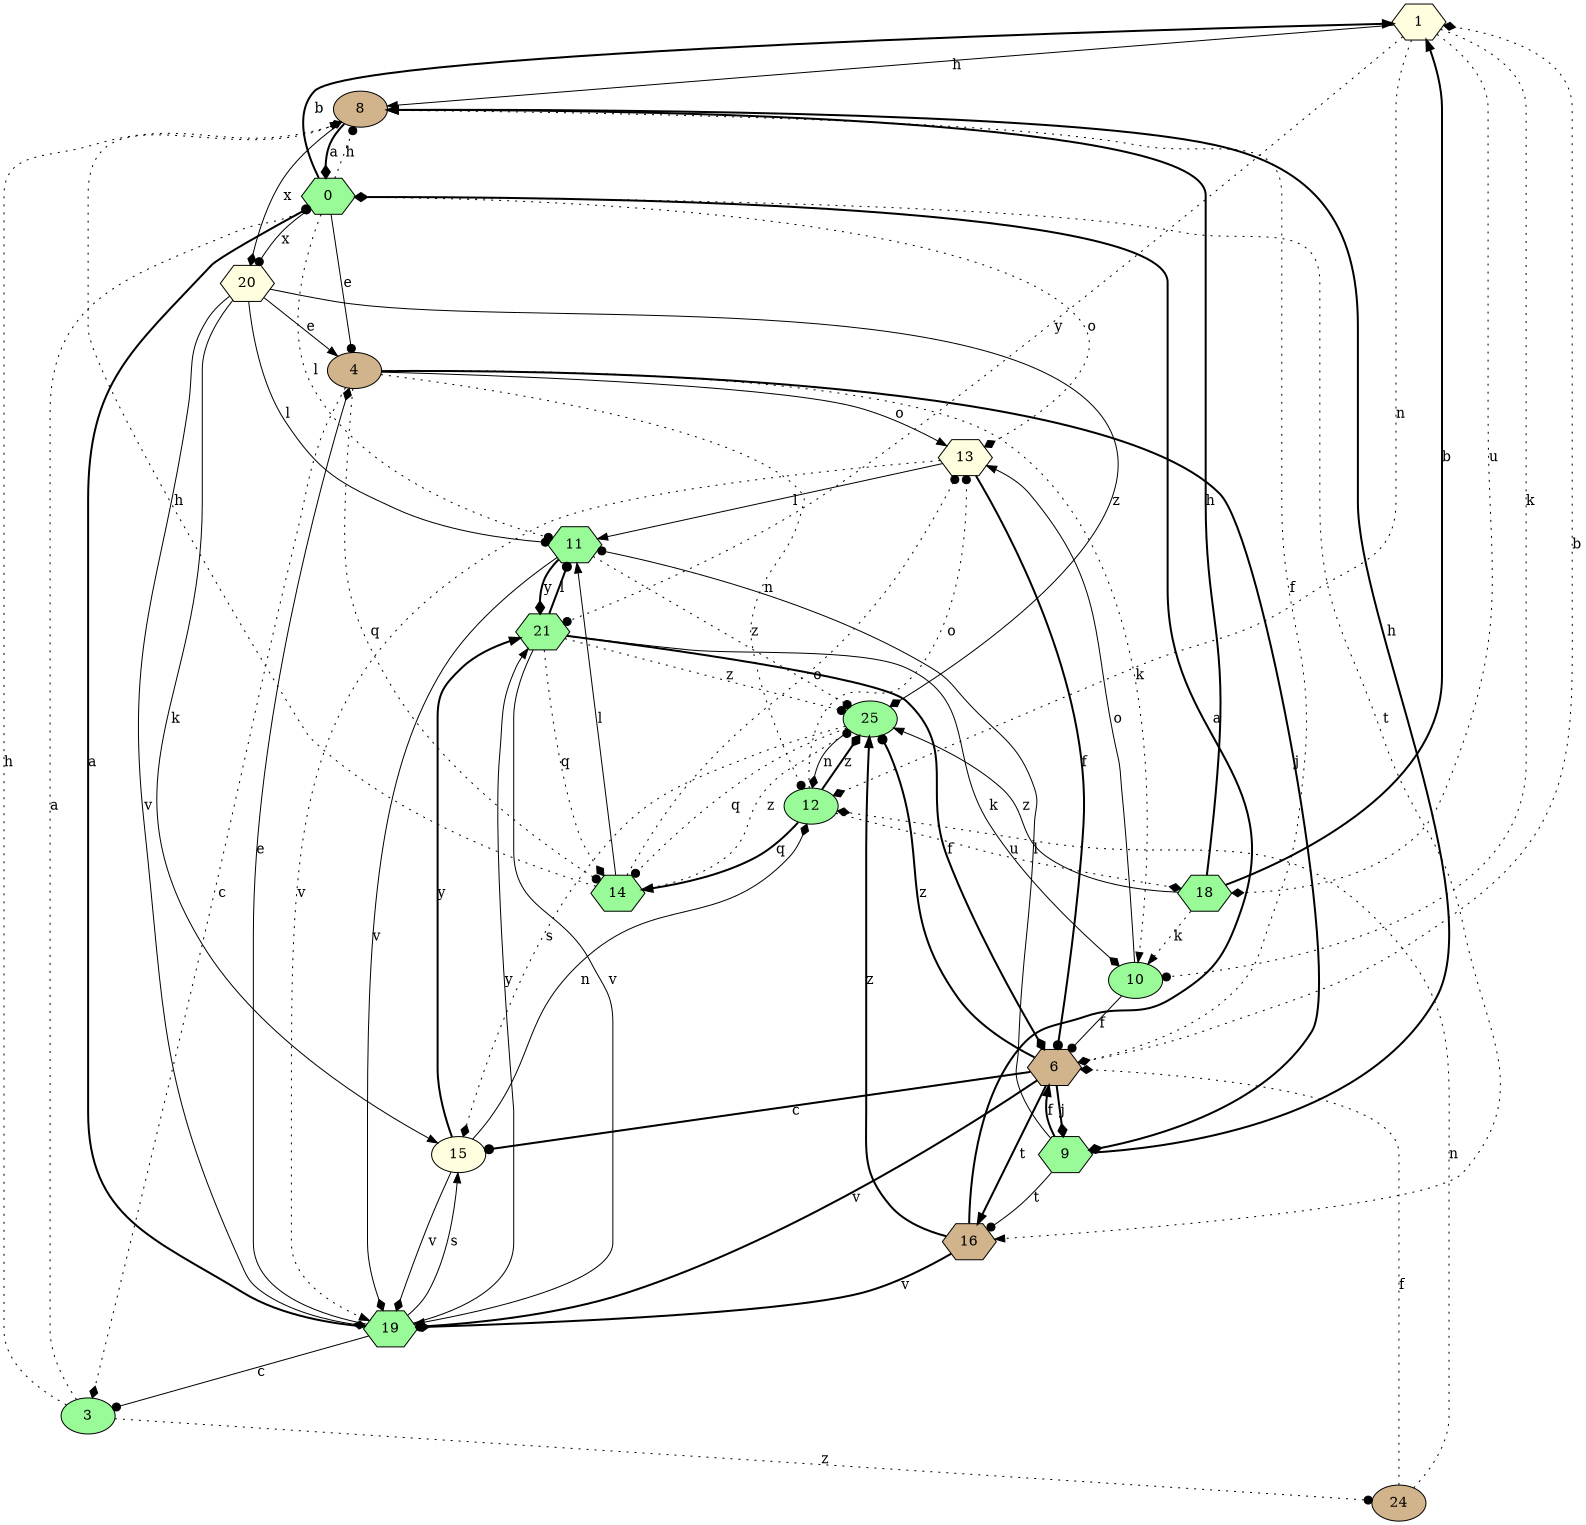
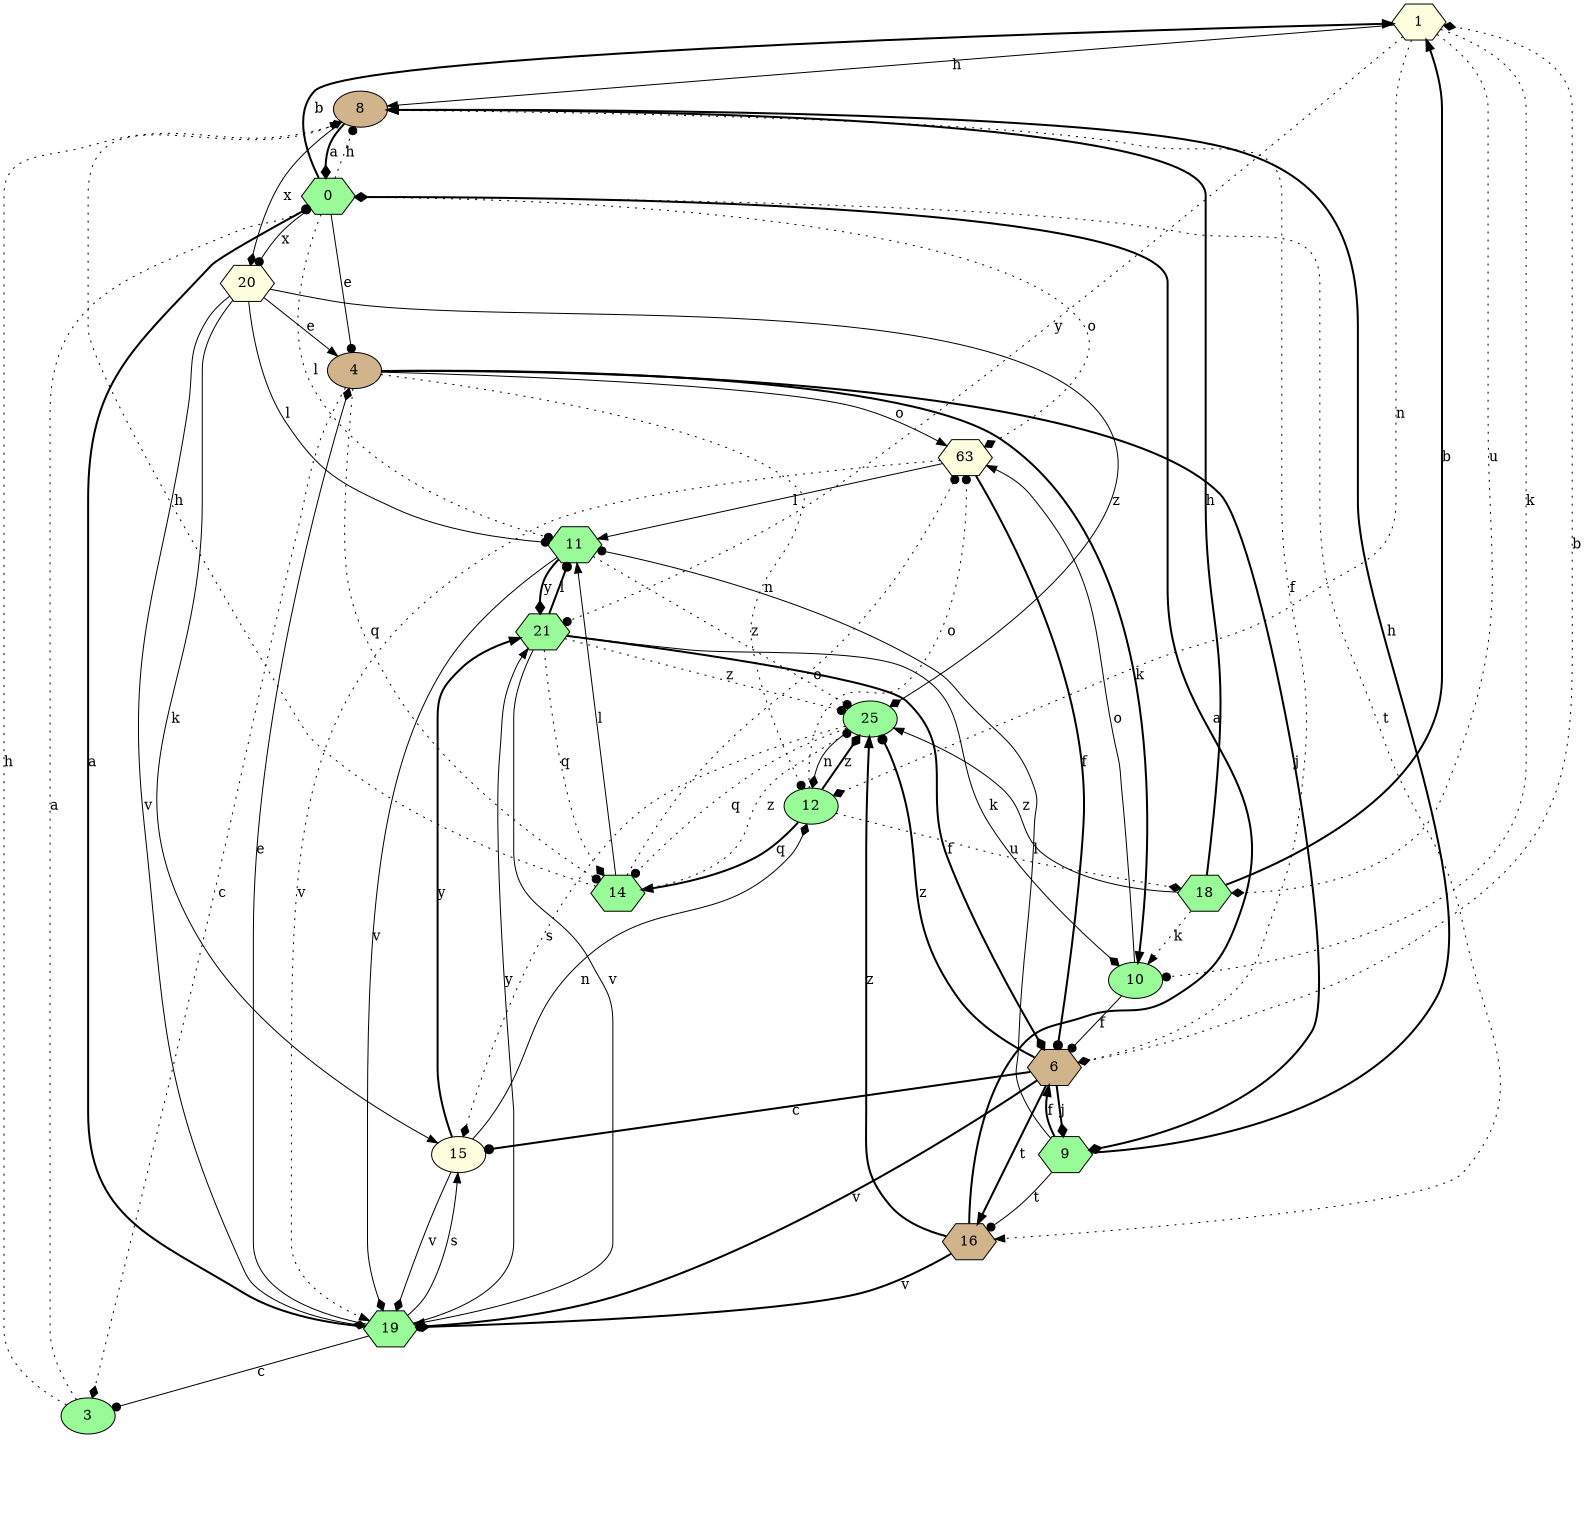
edge "4" -> "10": style dotted -> bold
node "13": label "13" -> "63"
node "24": removed
